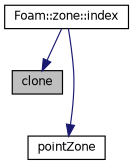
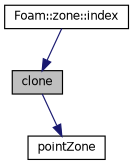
edge "Foam::zone::index" -> "pointZone": now "clone" -> "pointZone"
